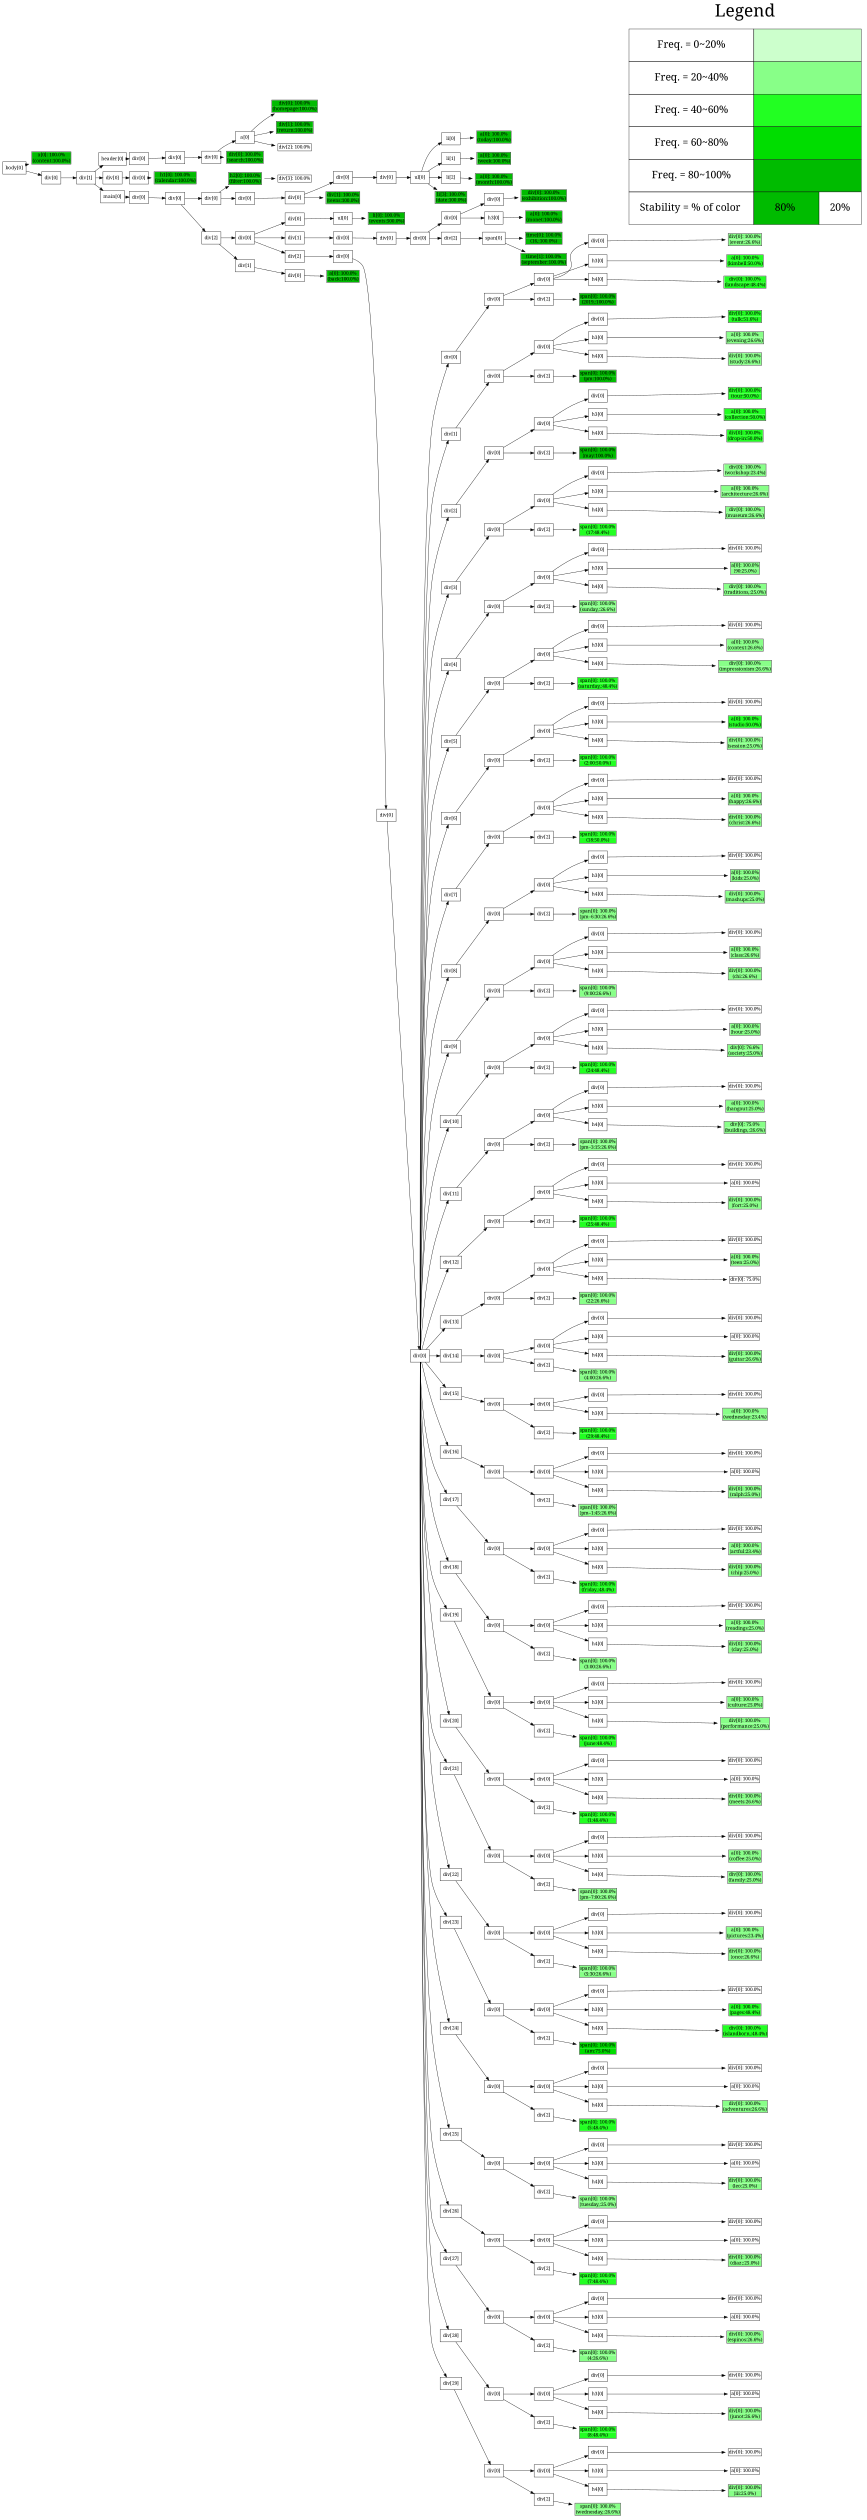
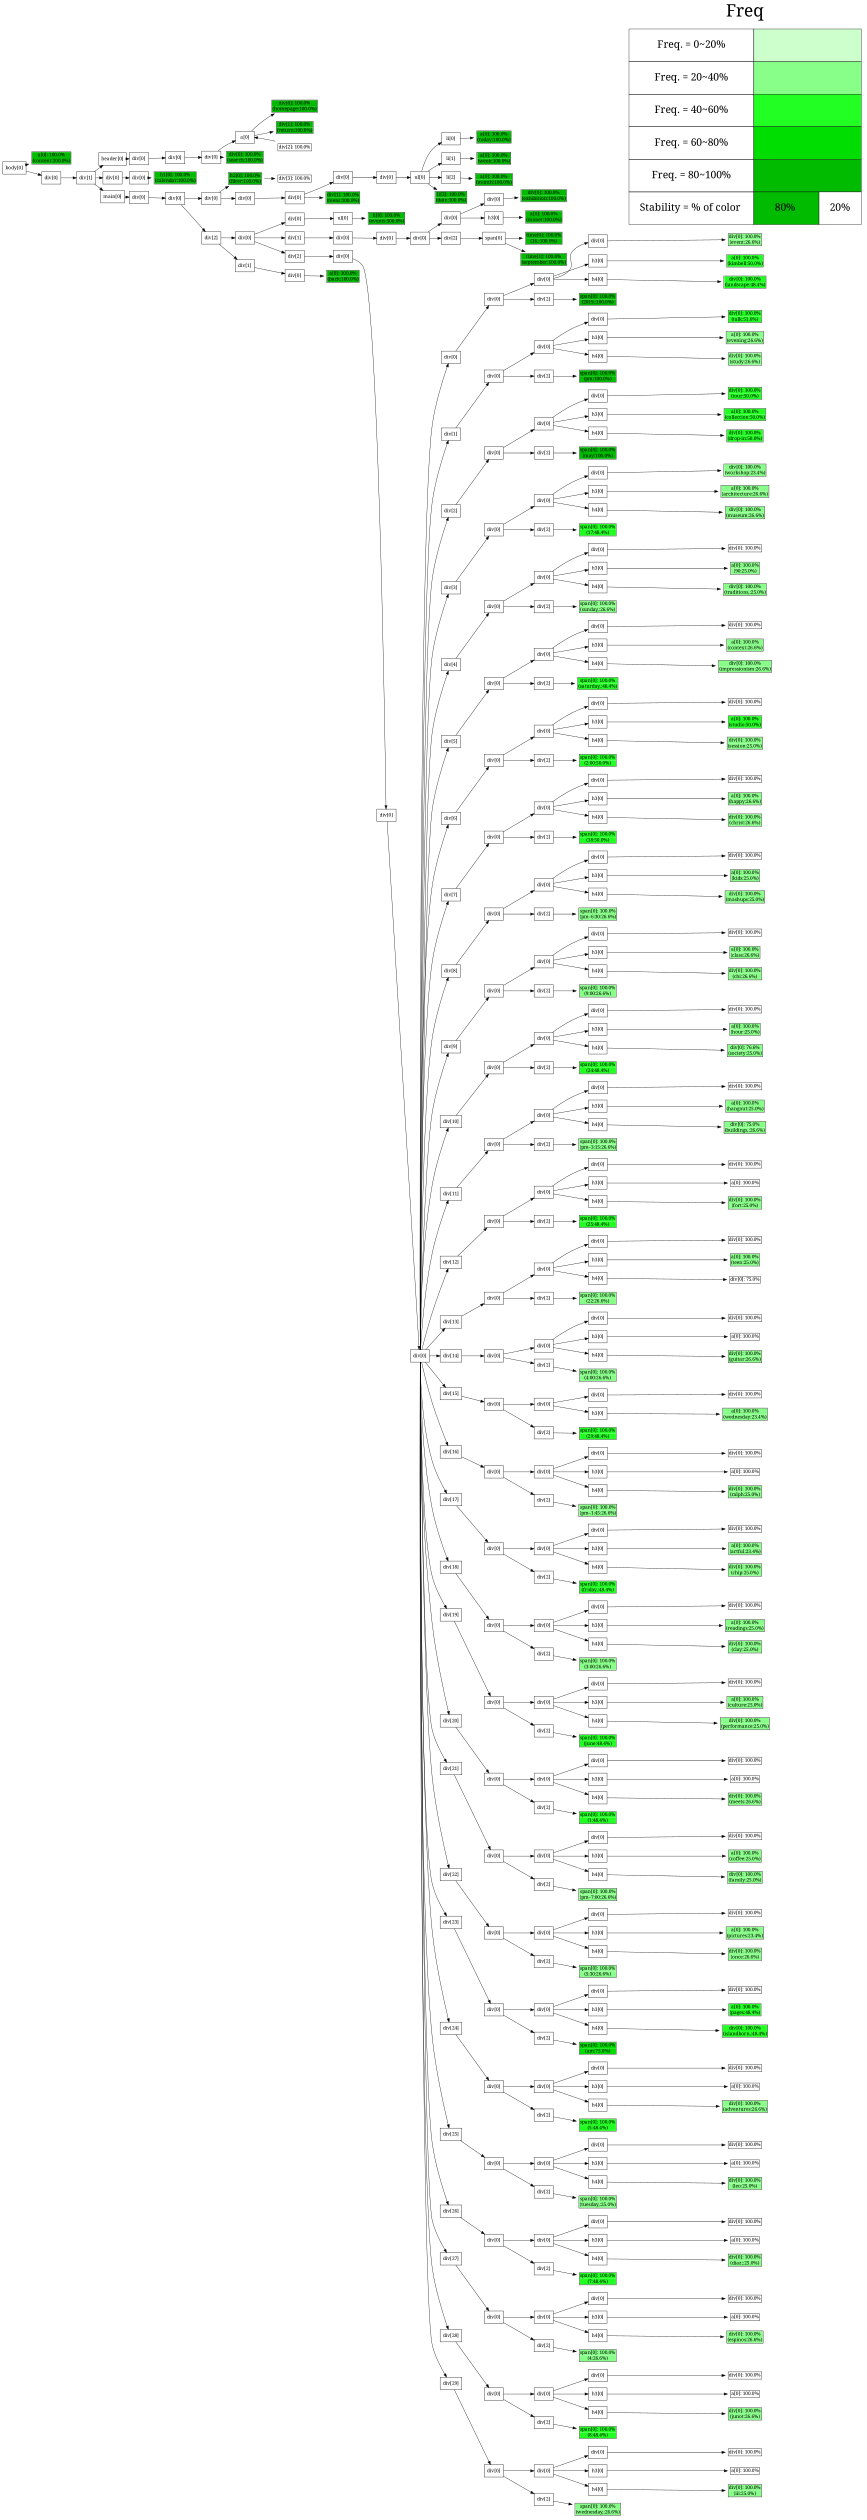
node "Legend": label "Legend" -> "Freq"
edge "a[0]" -> "div[2]: 100.0%": reversed
